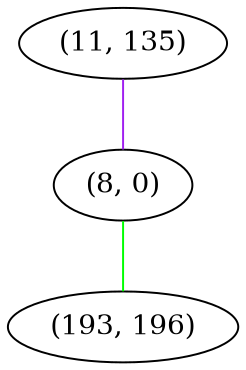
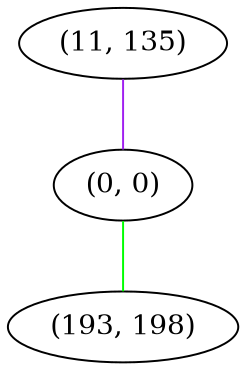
node "(8, 0)": label "(8, 0)" -> "(0, 0)"
node "(193, 196)": label "(193, 196)" -> "(193, 198)"
